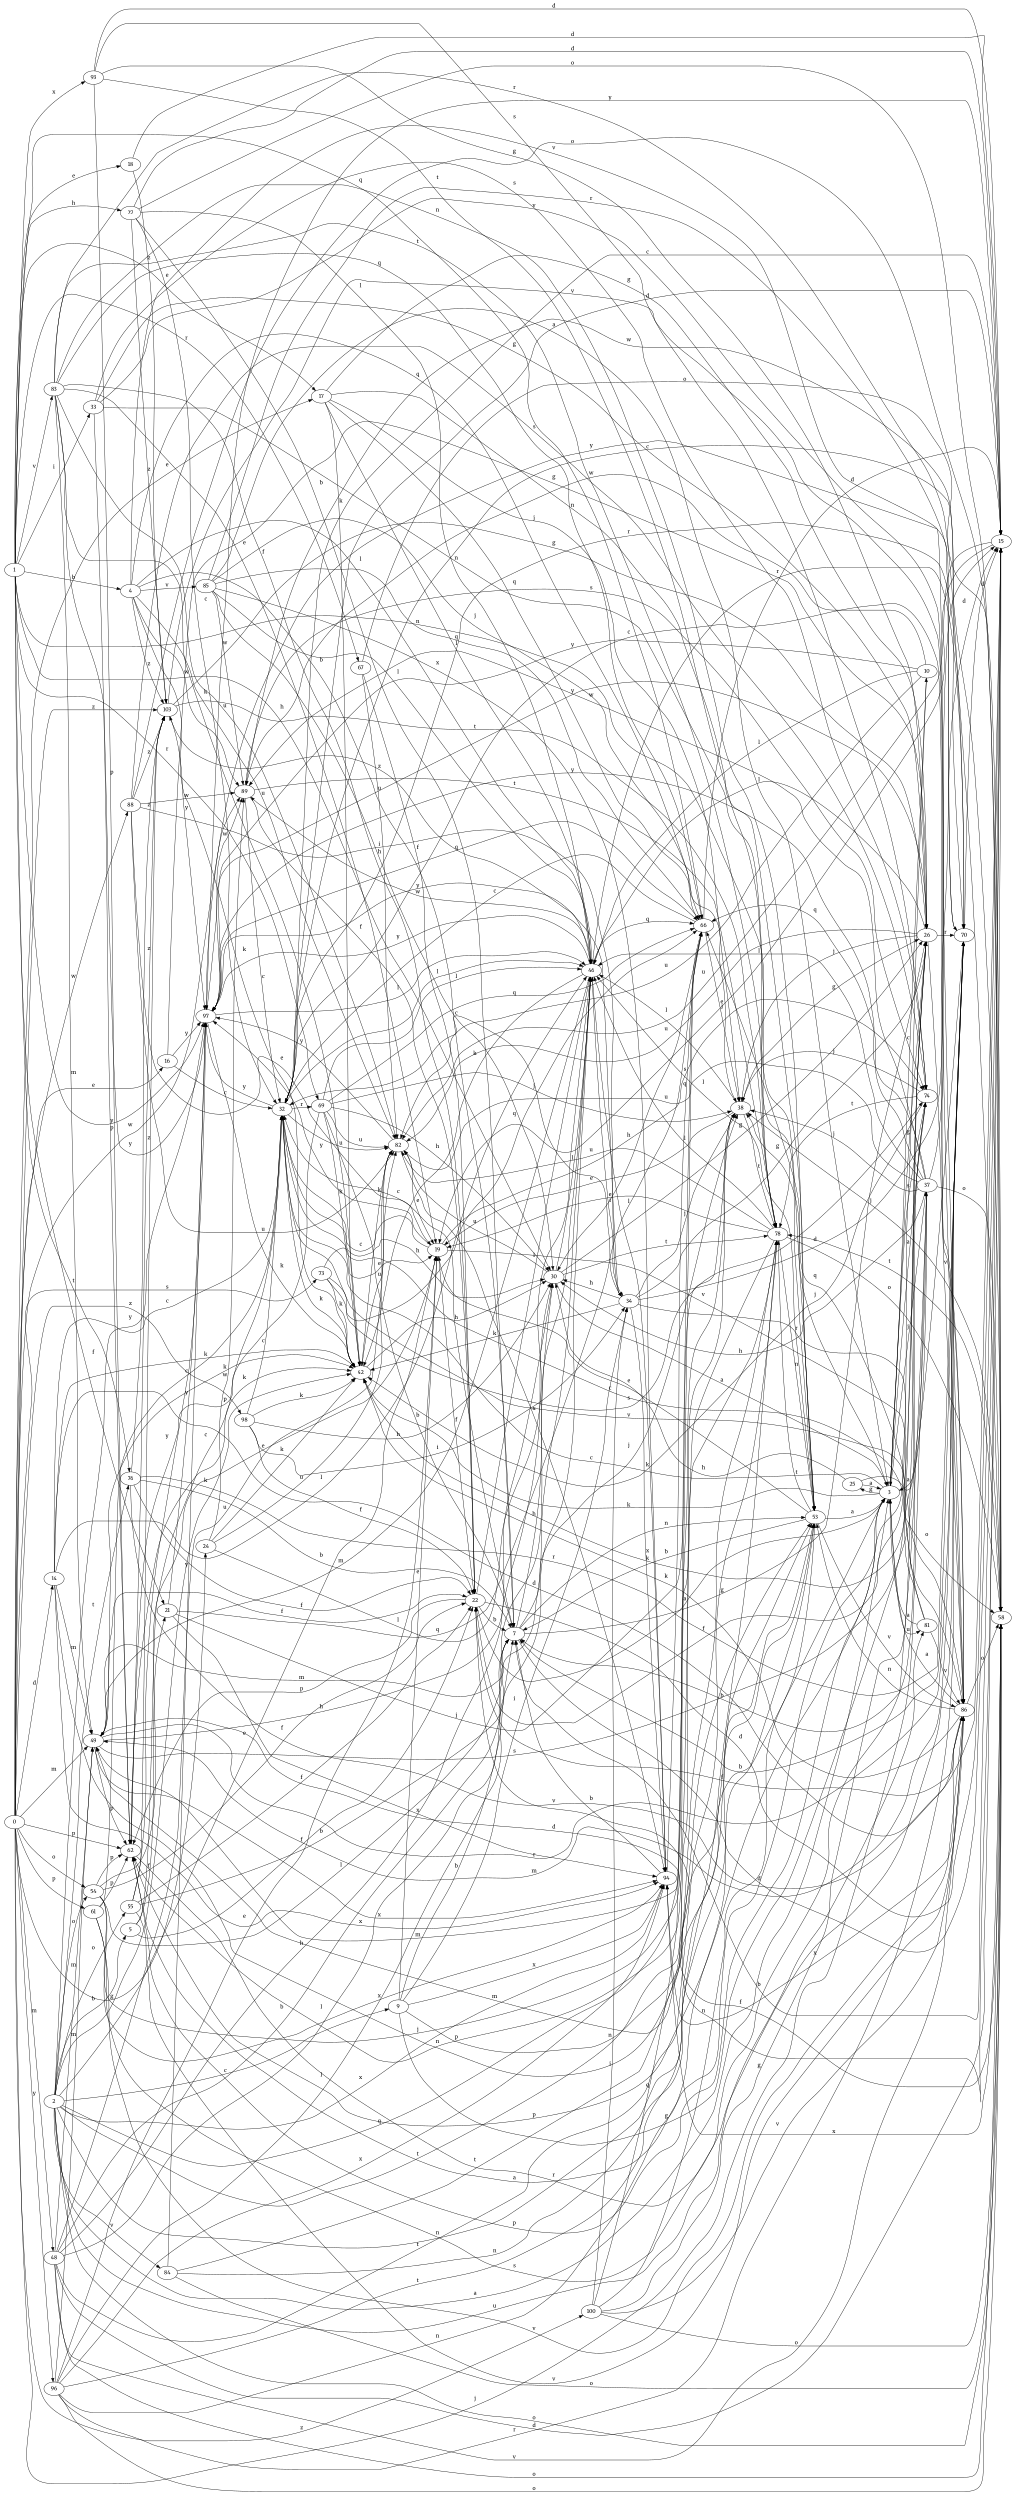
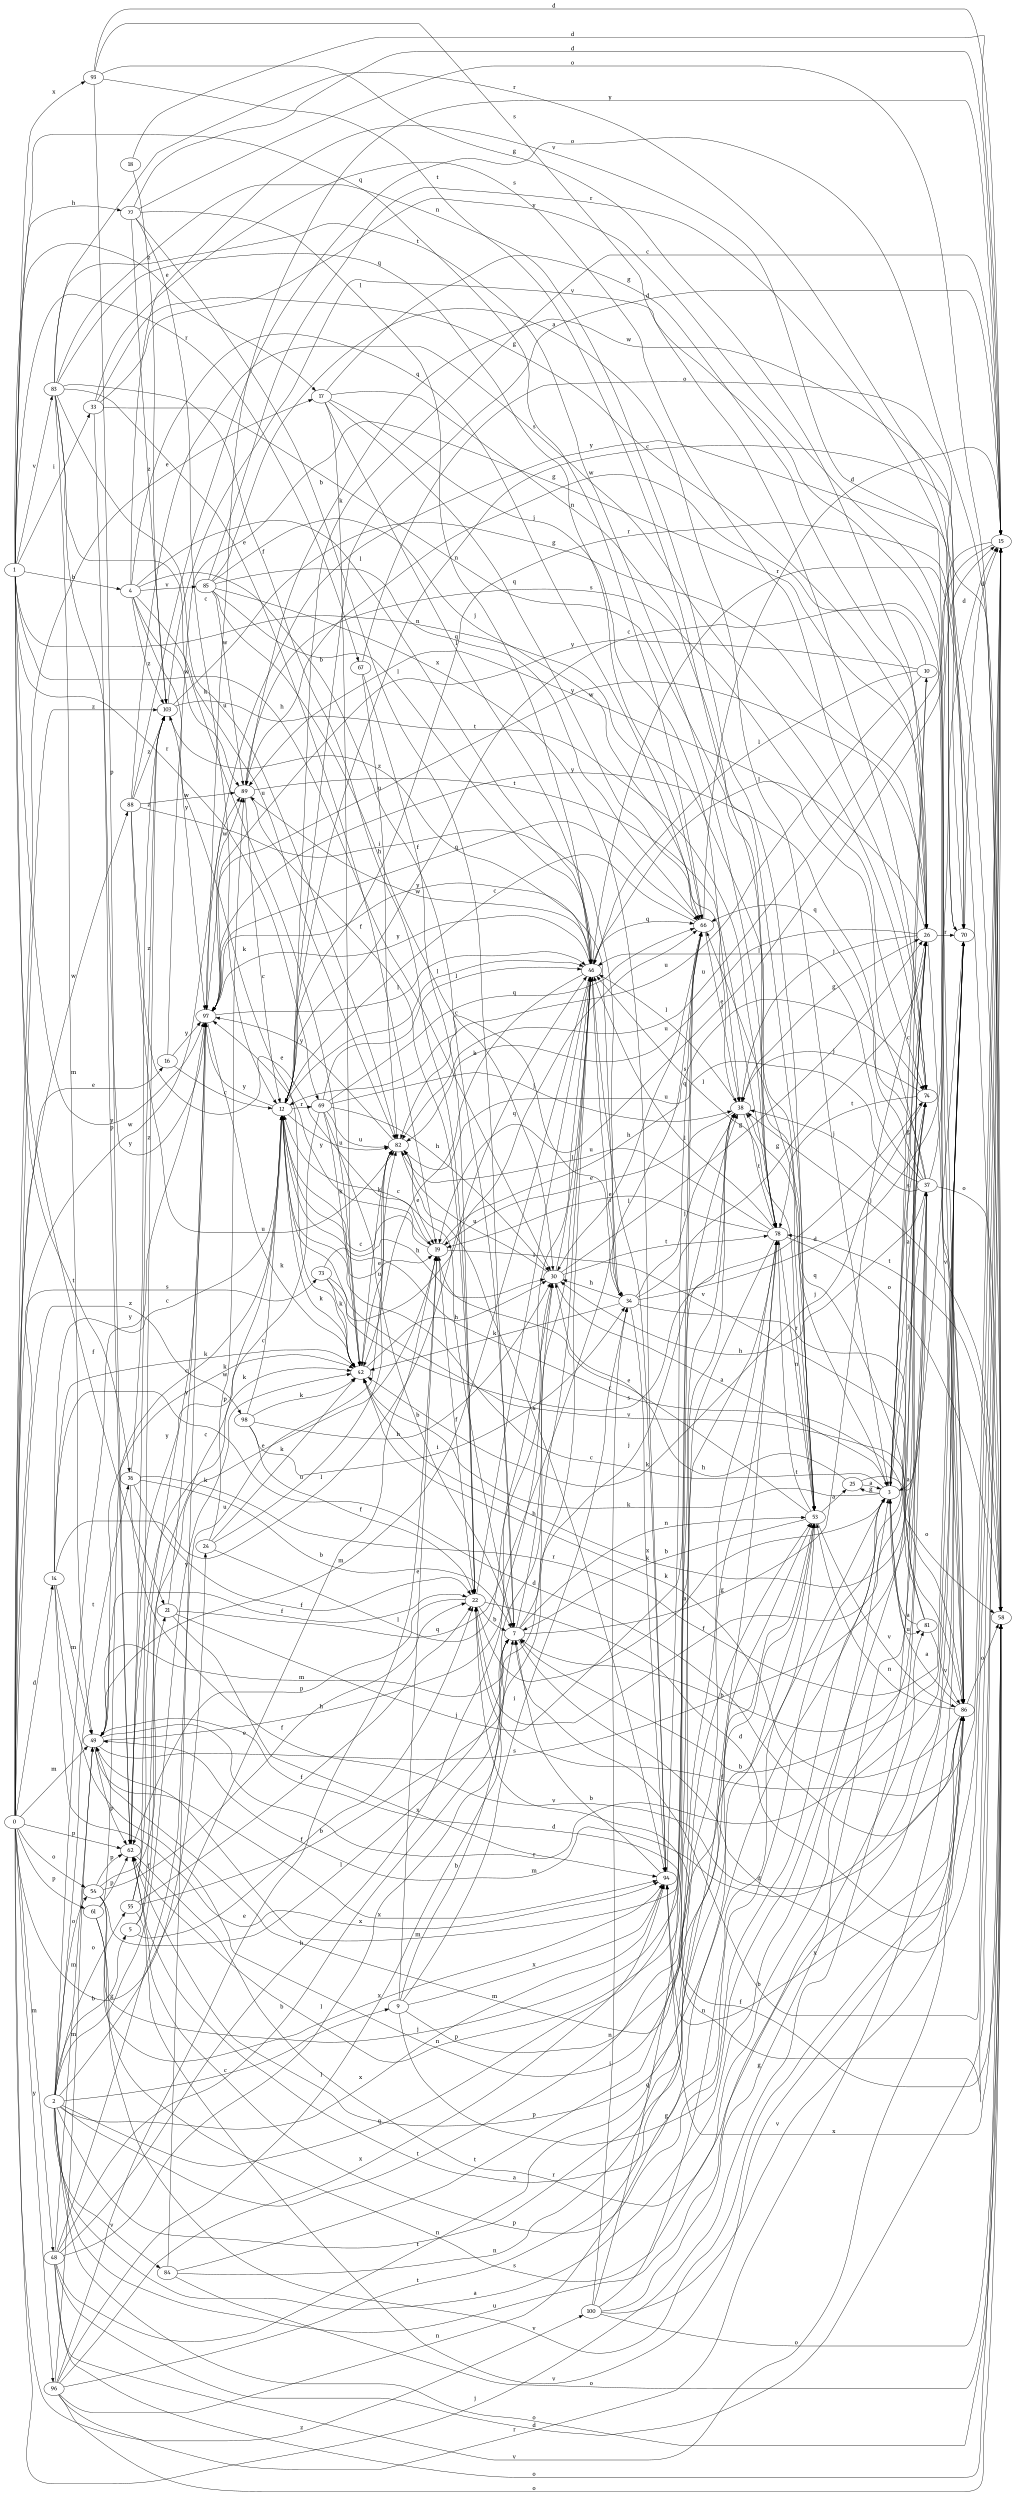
edge "1" -> "18": removed, label "e"
node "32": label "32" -> "12"
edge "53" -> "3": now "53" -> "25"
